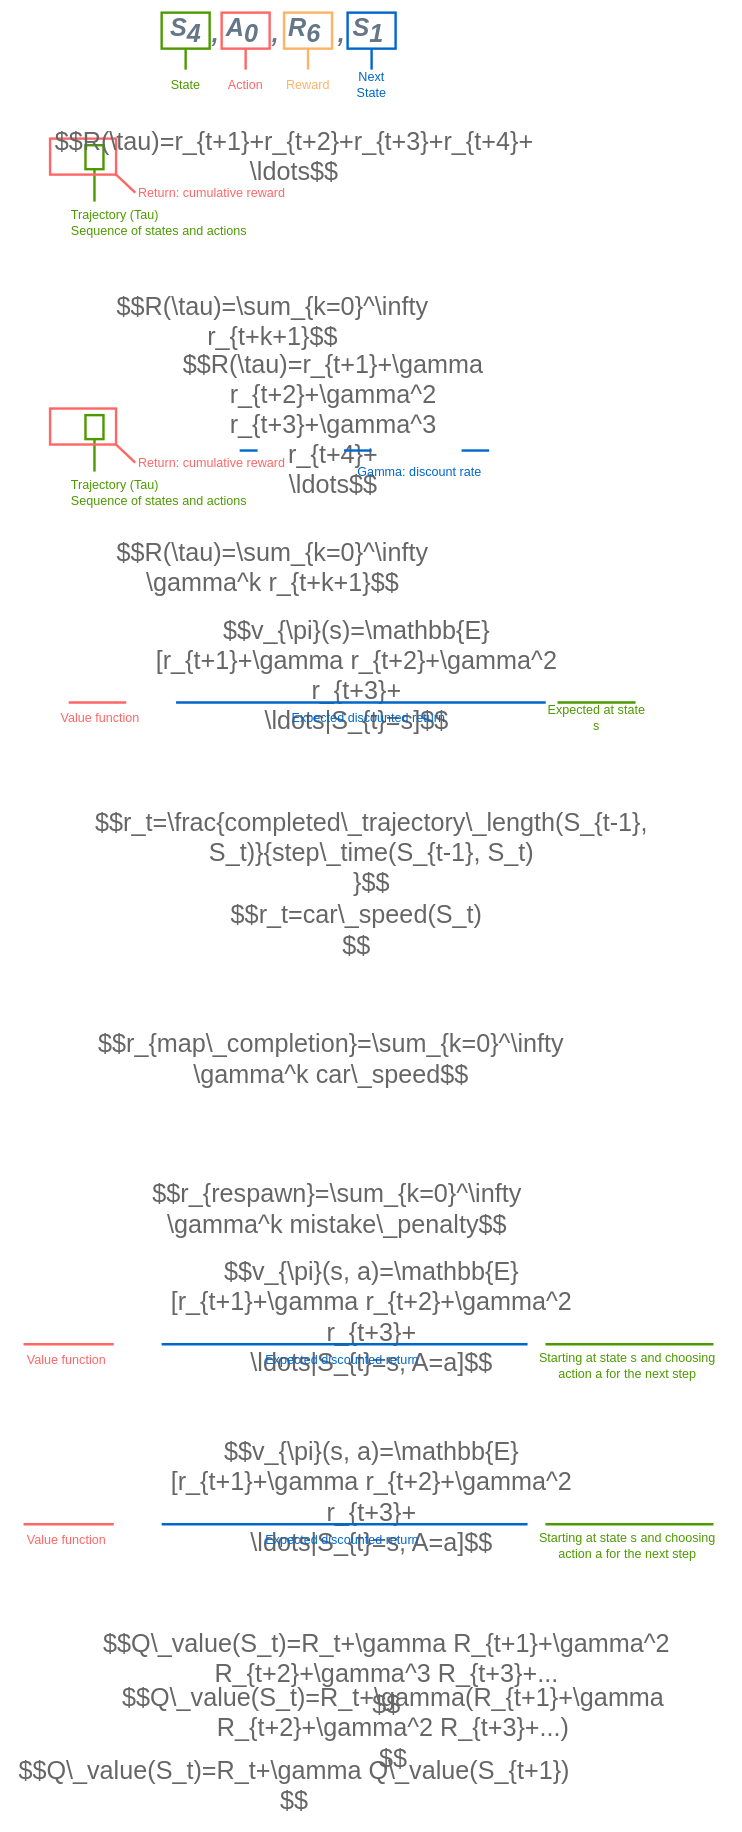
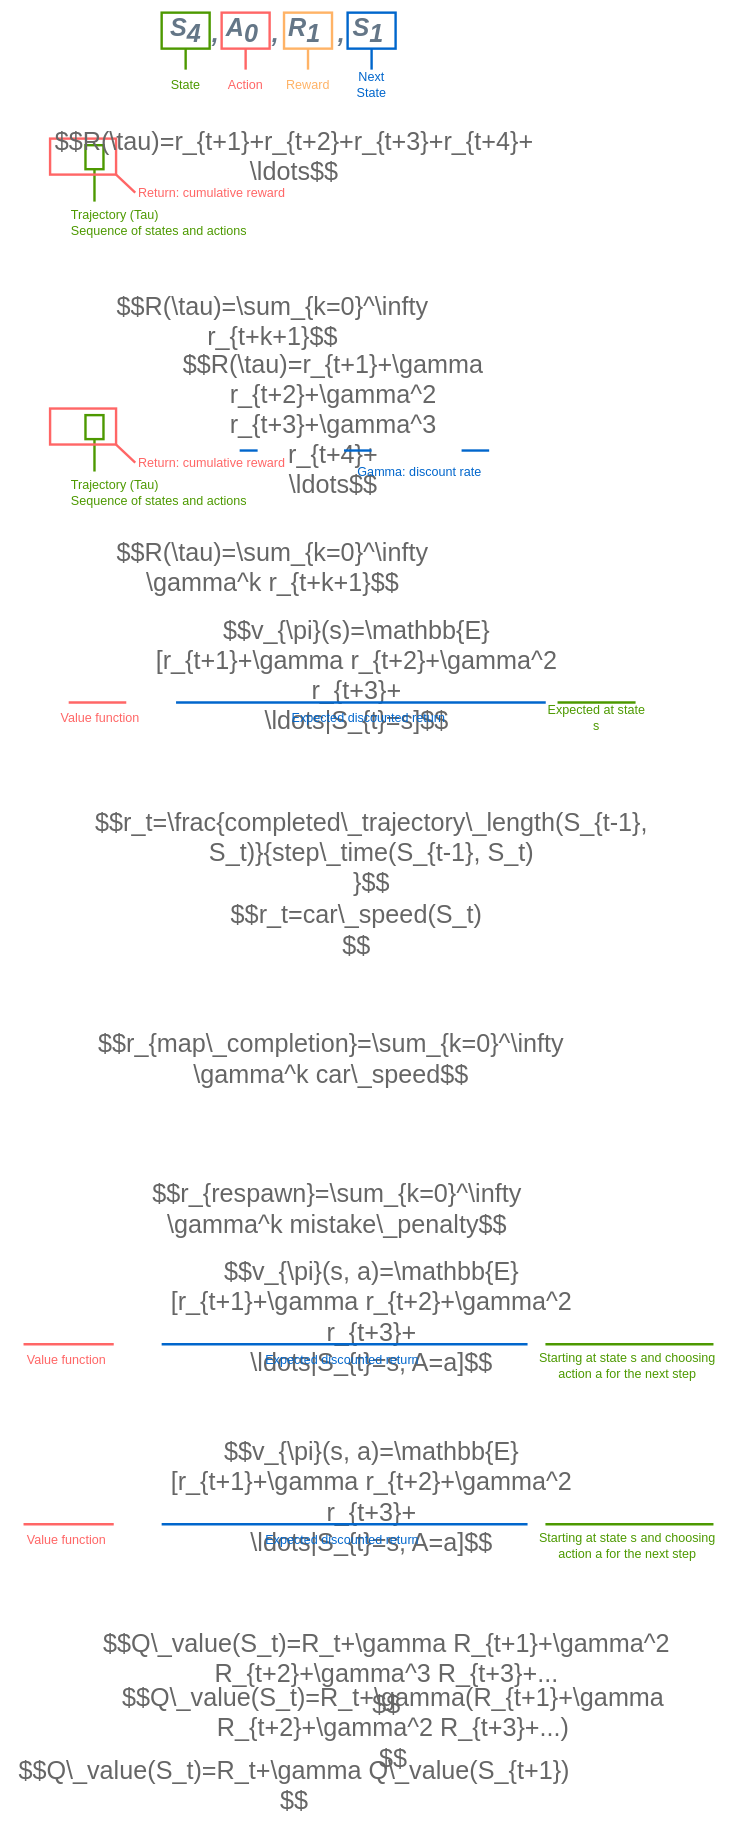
node "R6": label "R6" -> "R1"
